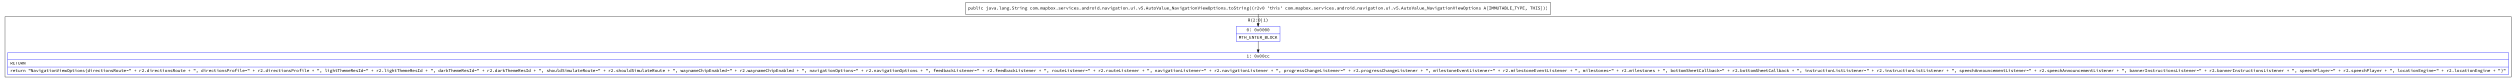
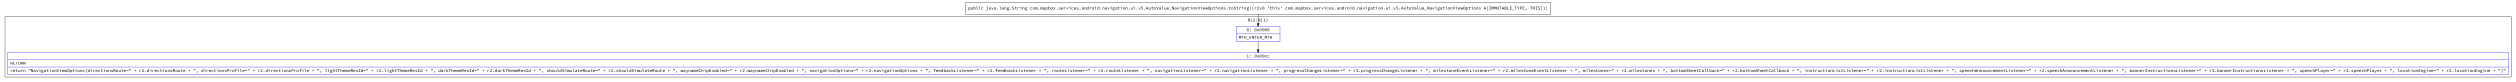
node "0: 0x0000": text "MTH_ENTER_BLOCK" -> "MTH_ENTER_MTH"
